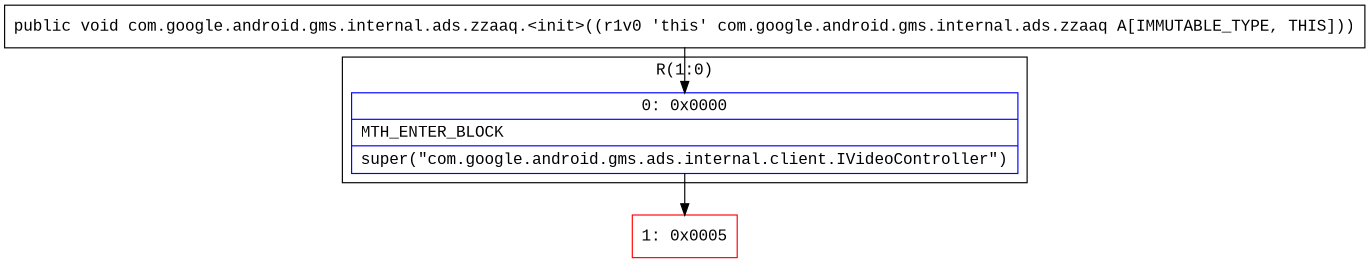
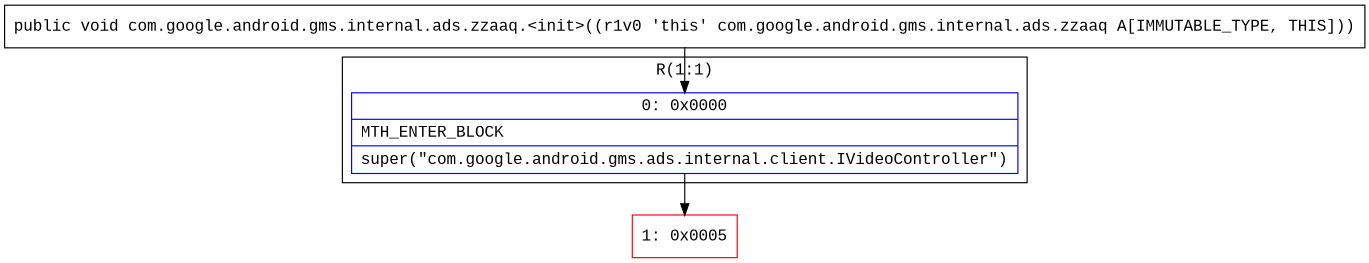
cluster "R(1:0)": label "R(1:0)" -> "R(1:1)"
